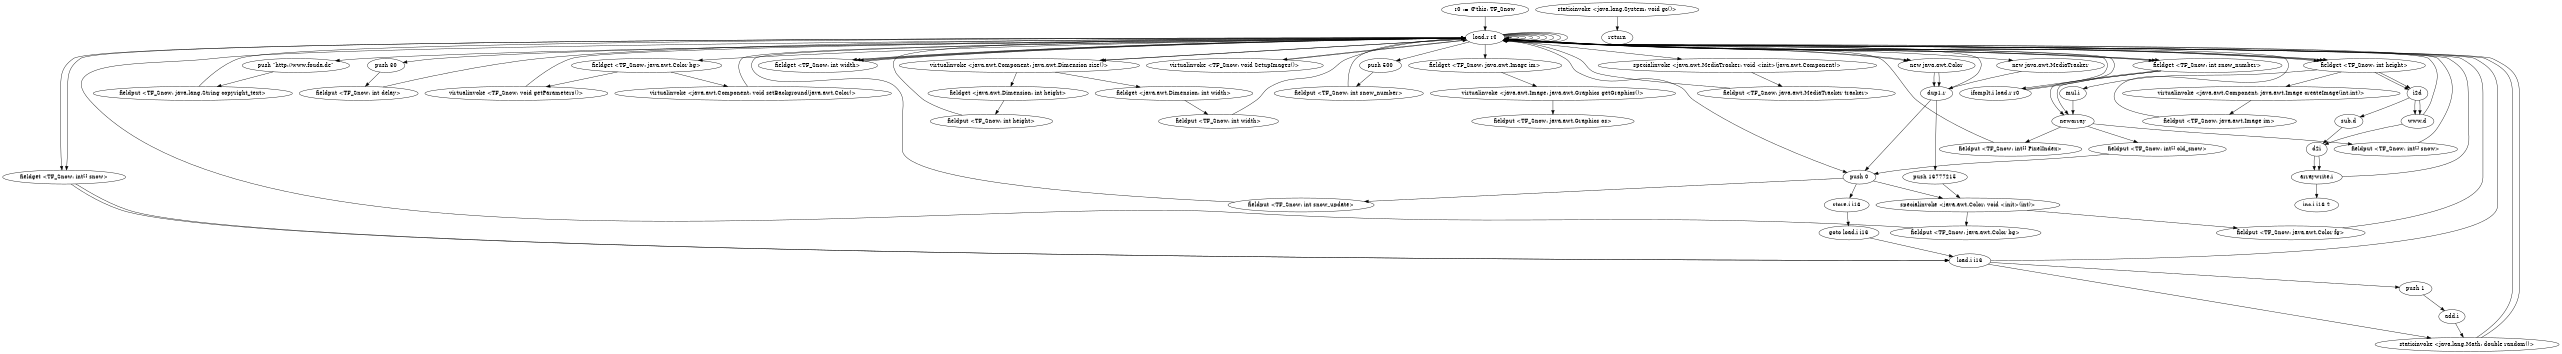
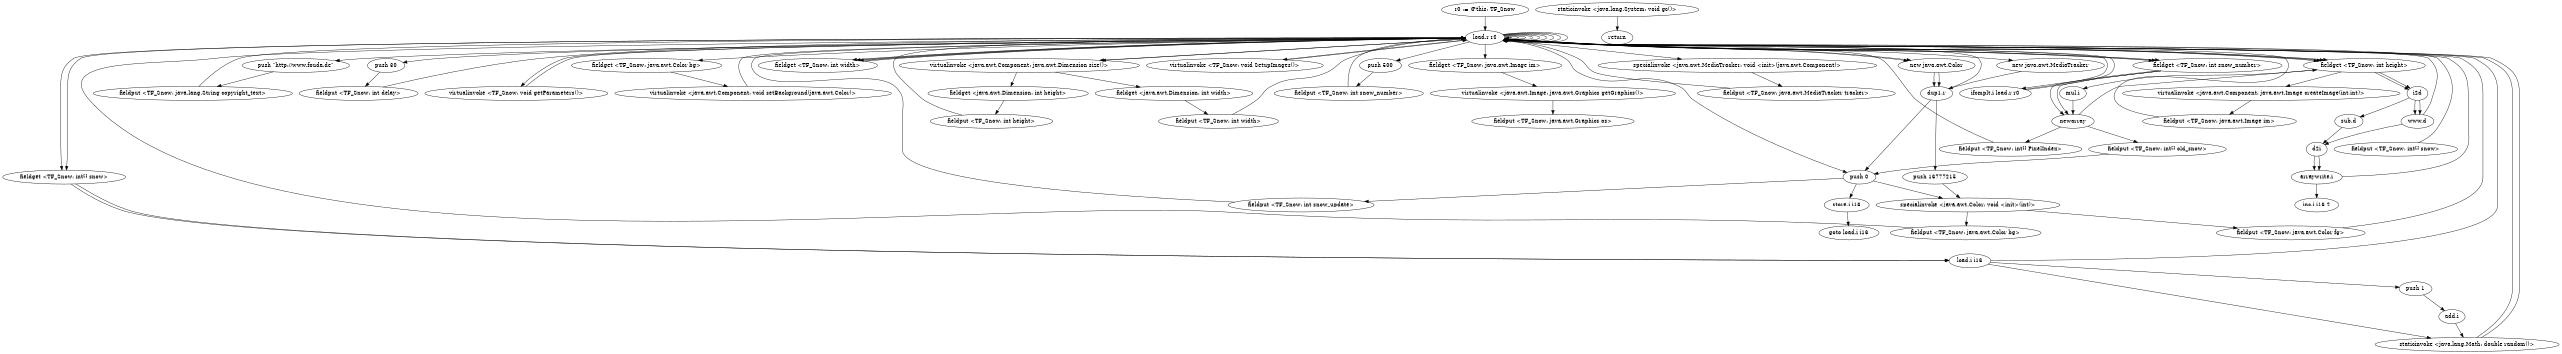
edge "fieldget <TF_Snow: java.awt.Color bg>" -> "virtualinvoke <TF_Snow: void getParameters()>": now "load.r r0" -> "virtualinvoke <TF_Snow: void getParameters()>"
edge "newarray" -> "fieldput <TF_Snow: int[] snow>": now "newarray" -> "fieldget <TF_Snow: int height>"
edge "goto load.i i16" -> "load.i i16": removed
